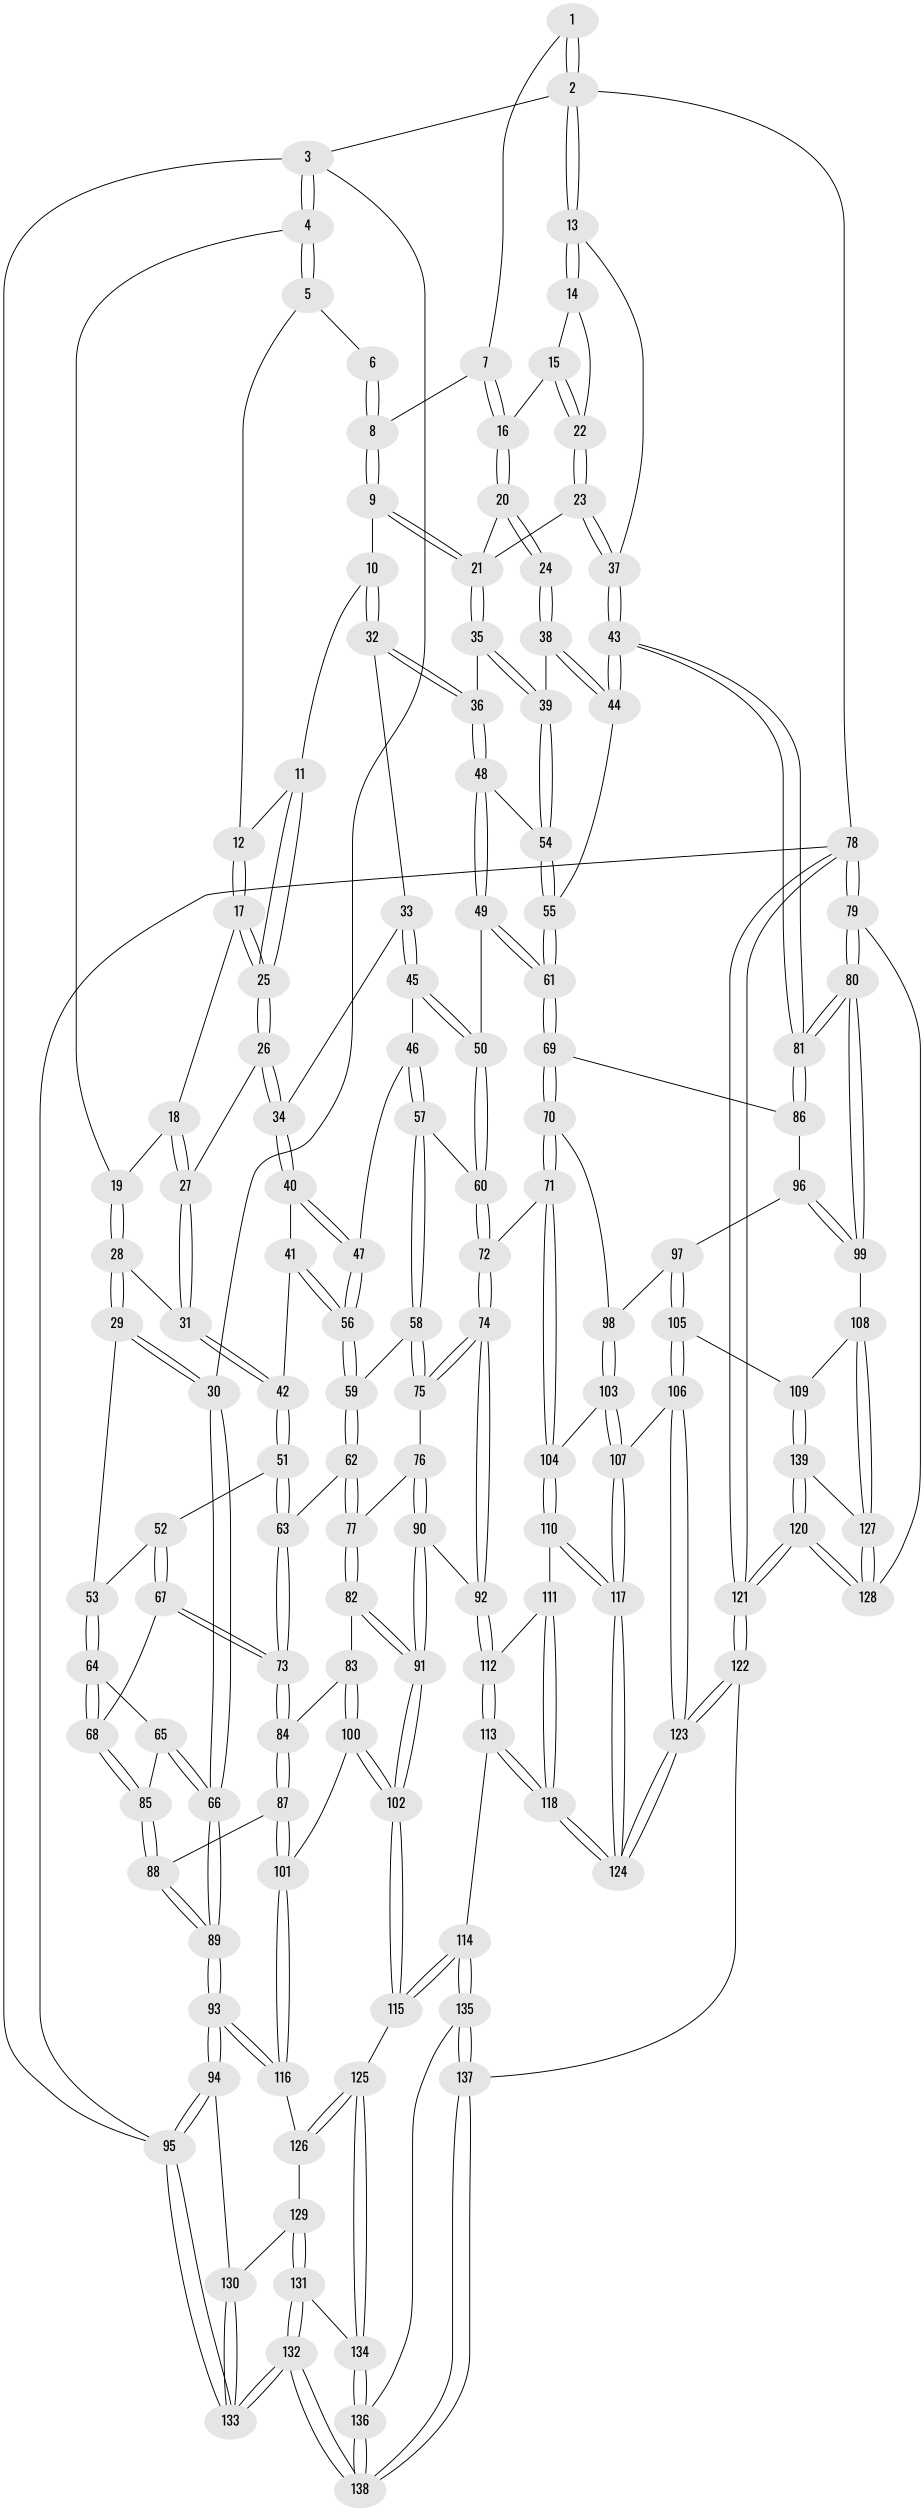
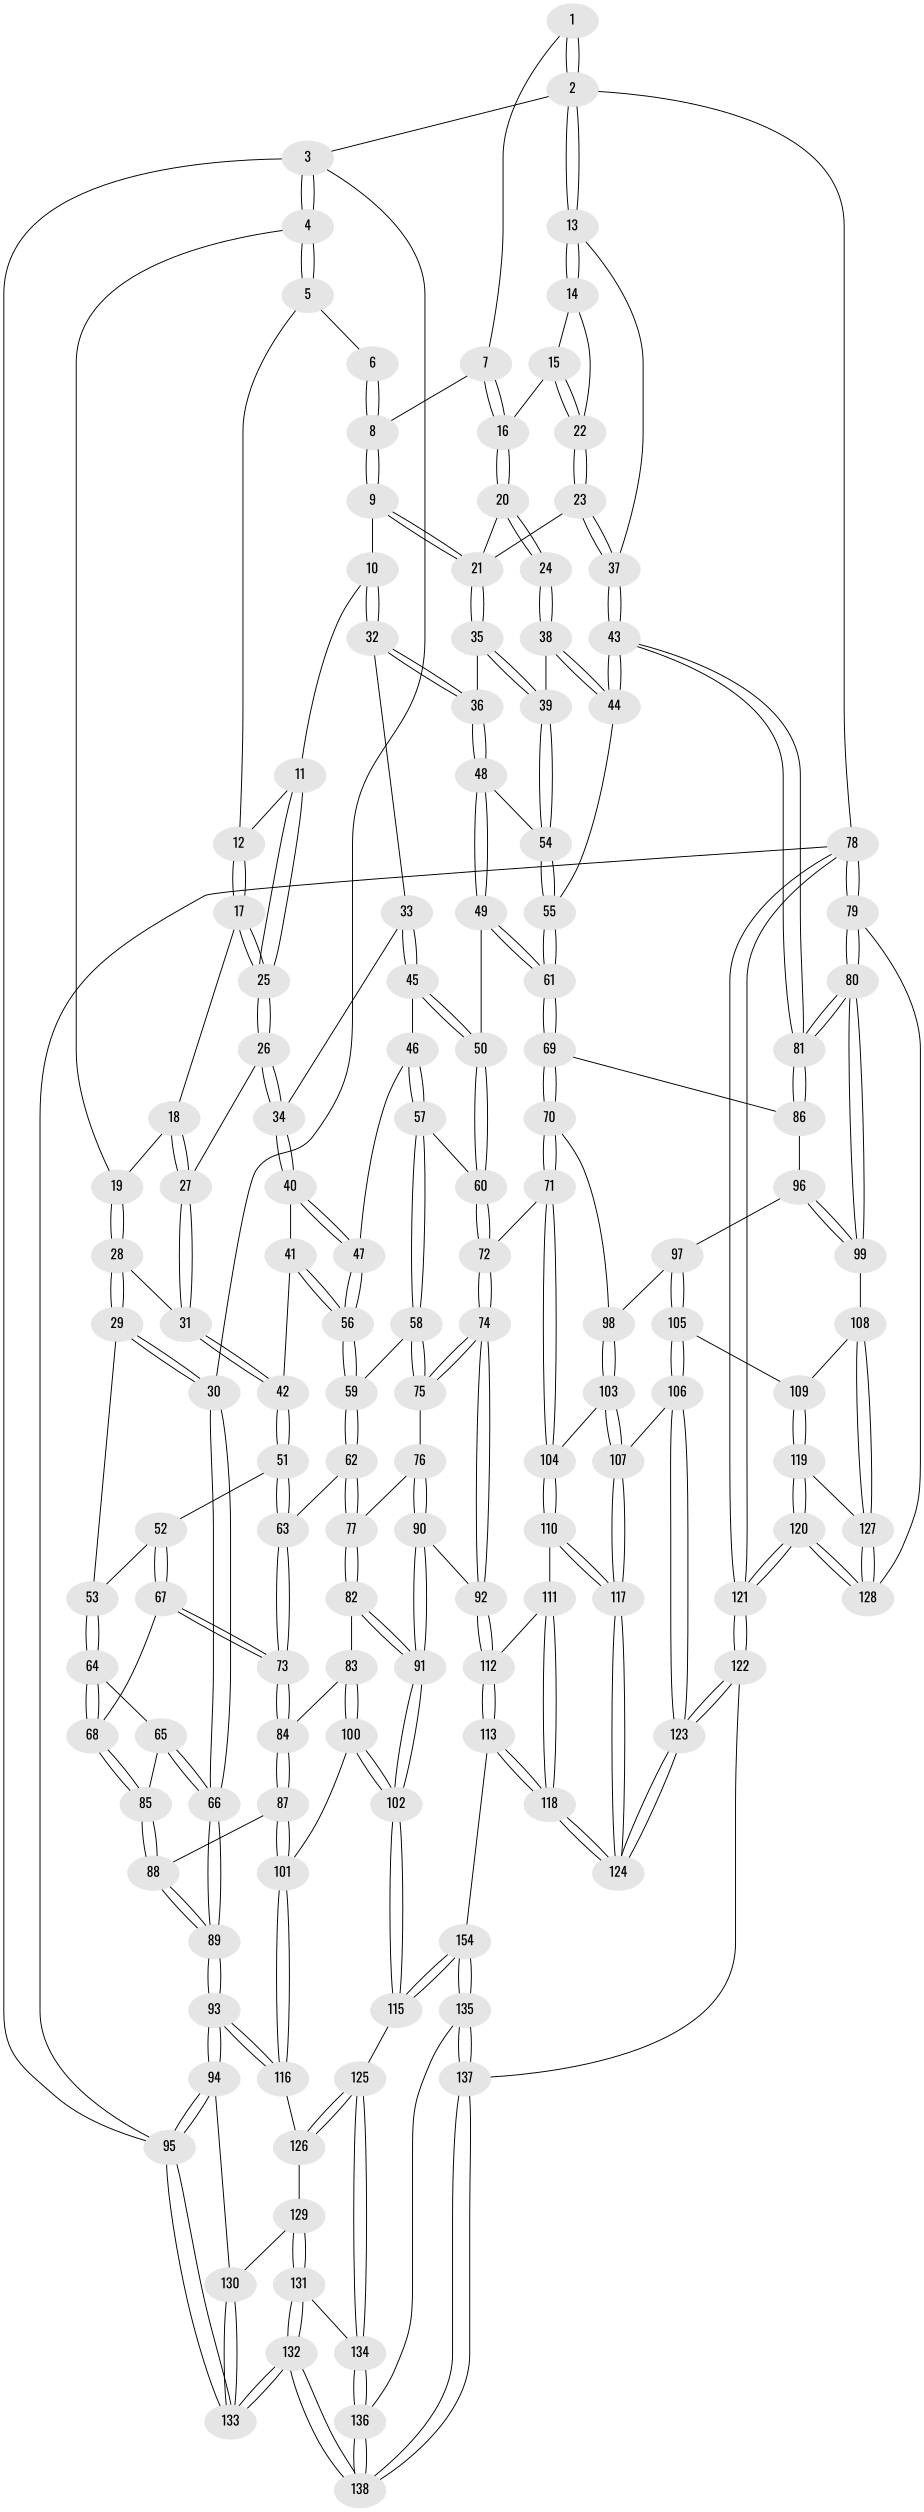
node "139": label "139" -> "119"
node "114": label "114" -> "154"
